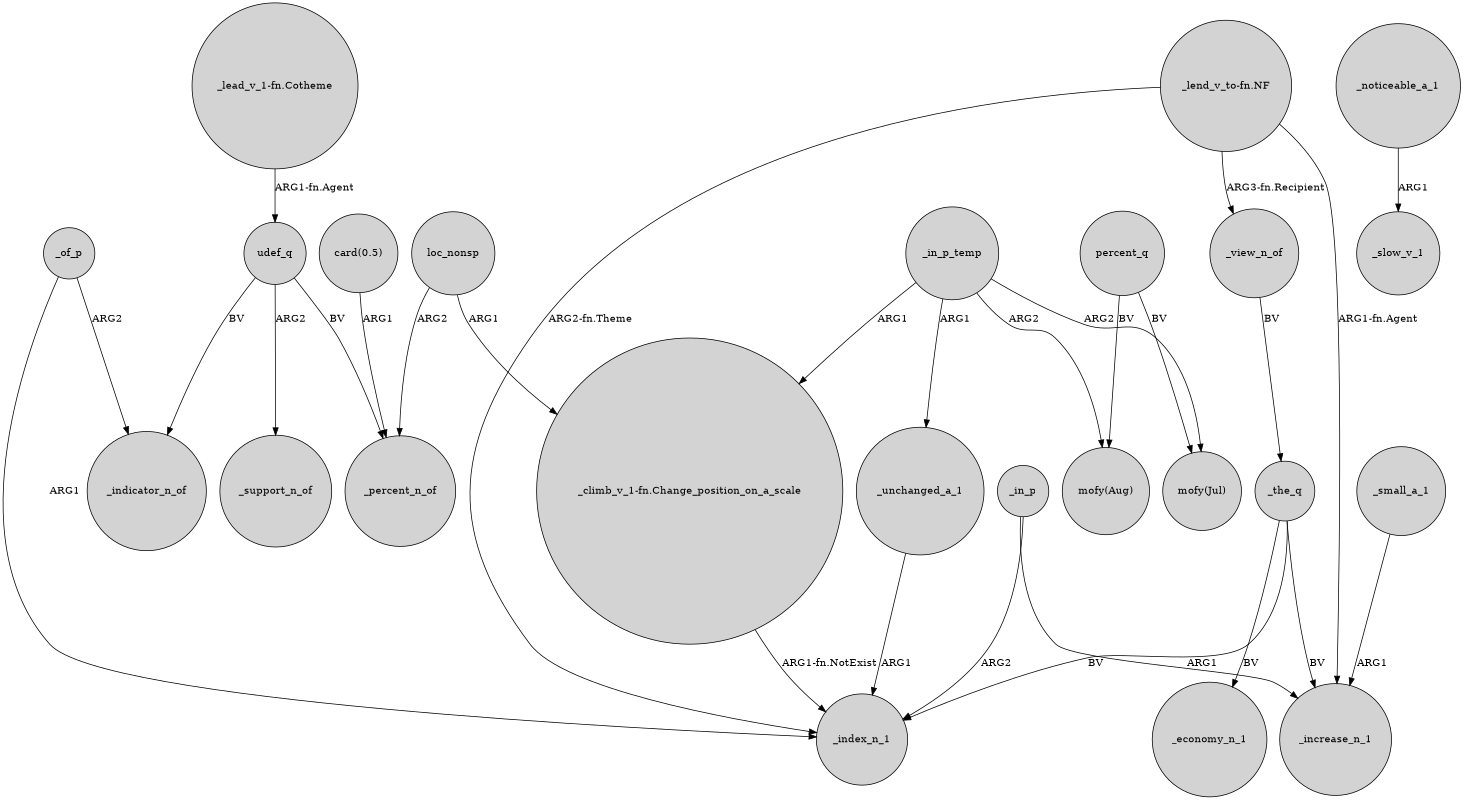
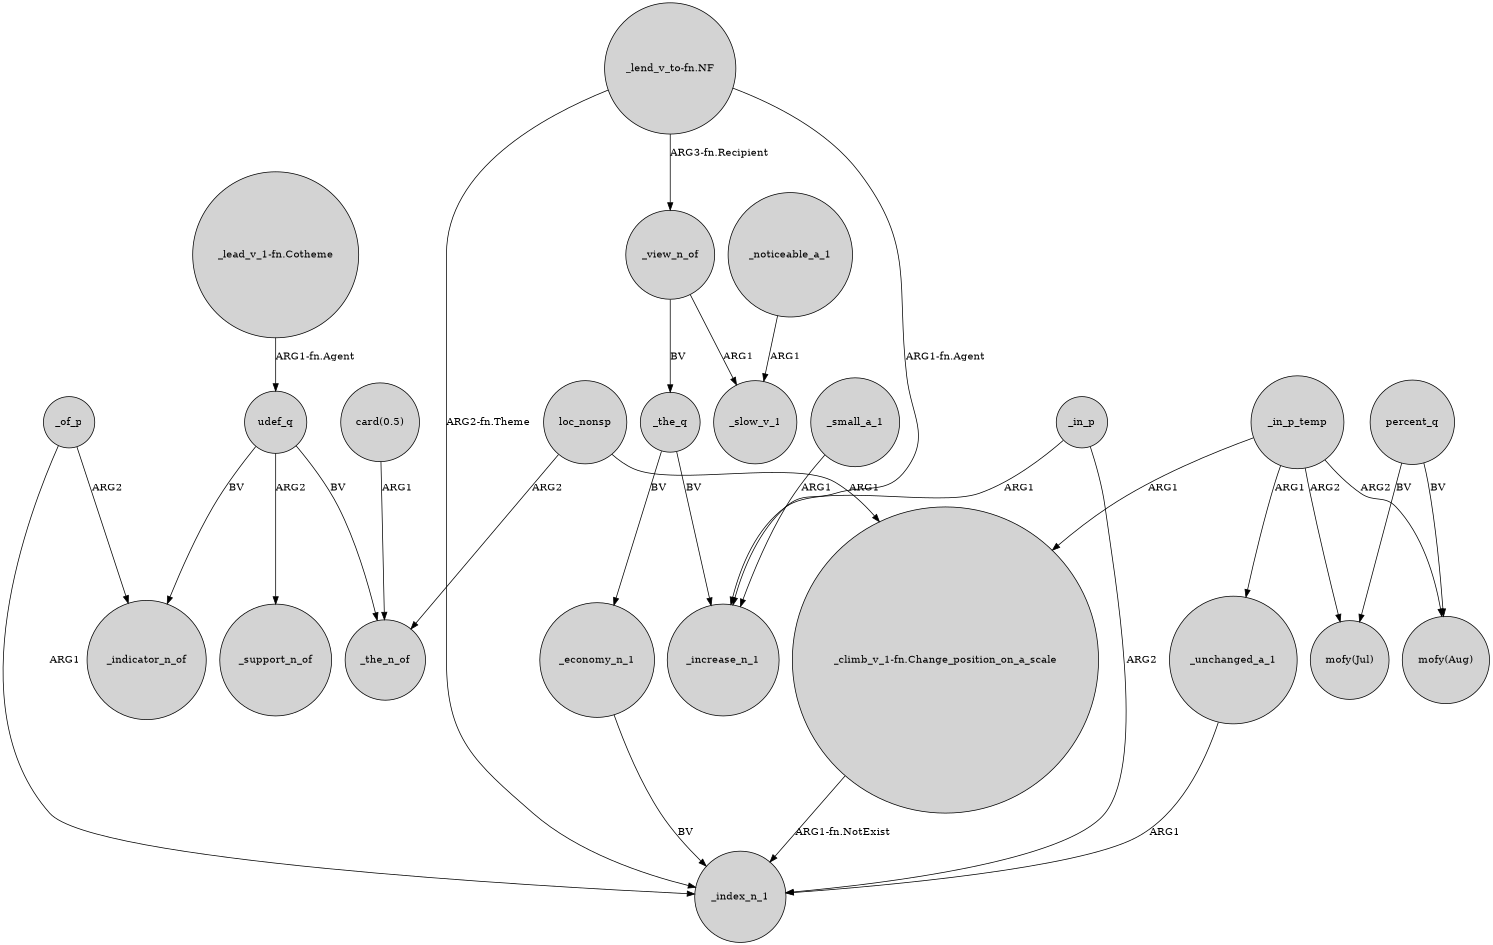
edge "_view_n_of" -> "_slow_v_1": added, label "ARG1"
node "_percent_n_of": label "_percent_n_of" -> "_the_n_of"
edge "_the_q" -> "_index_n_1": now "_economy_n_1" -> "_index_n_1"
